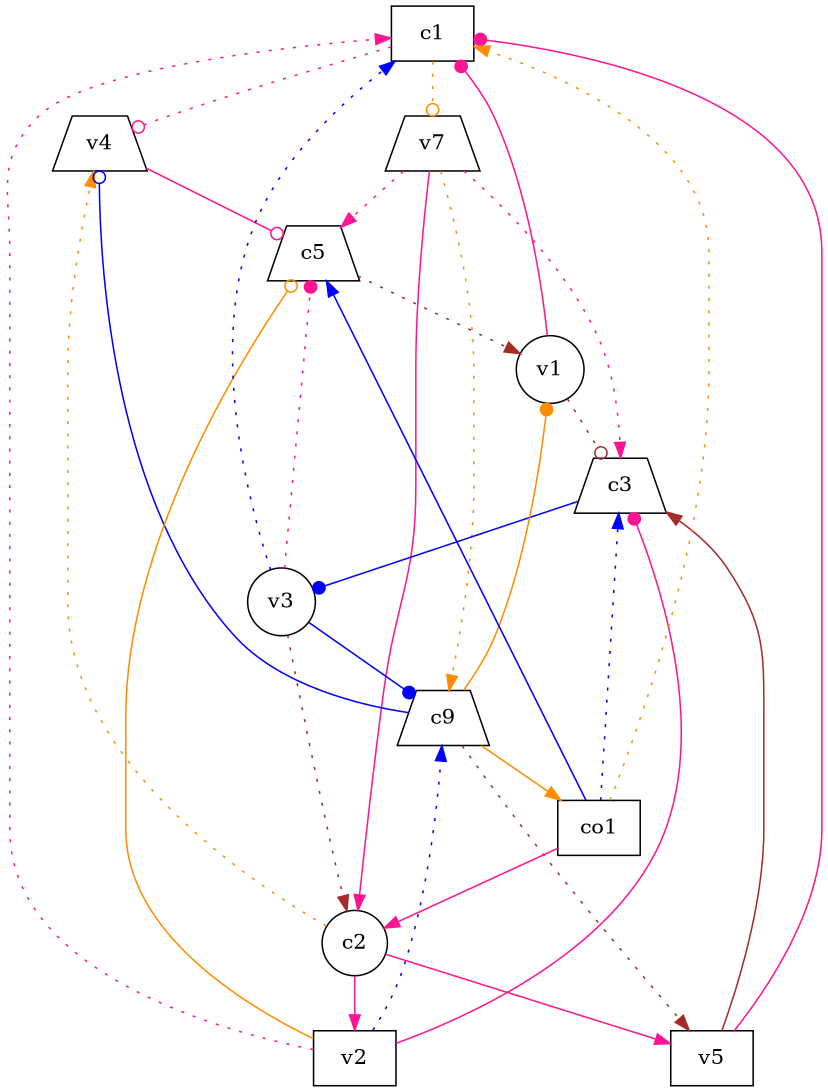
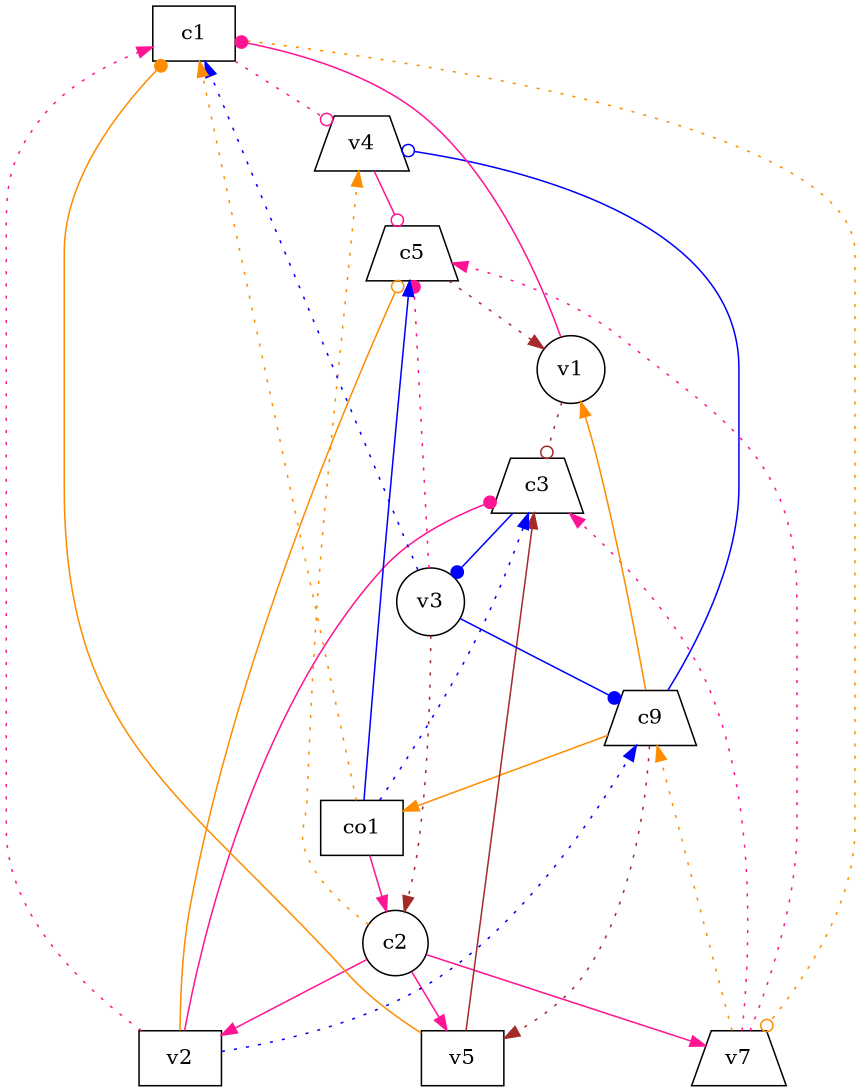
edge "v5" -> "c1": color deeppink -> darkorange
edge "v7" -> "c2": reversed
edge "c9" -> "v1": arrowhead dot -> normal
